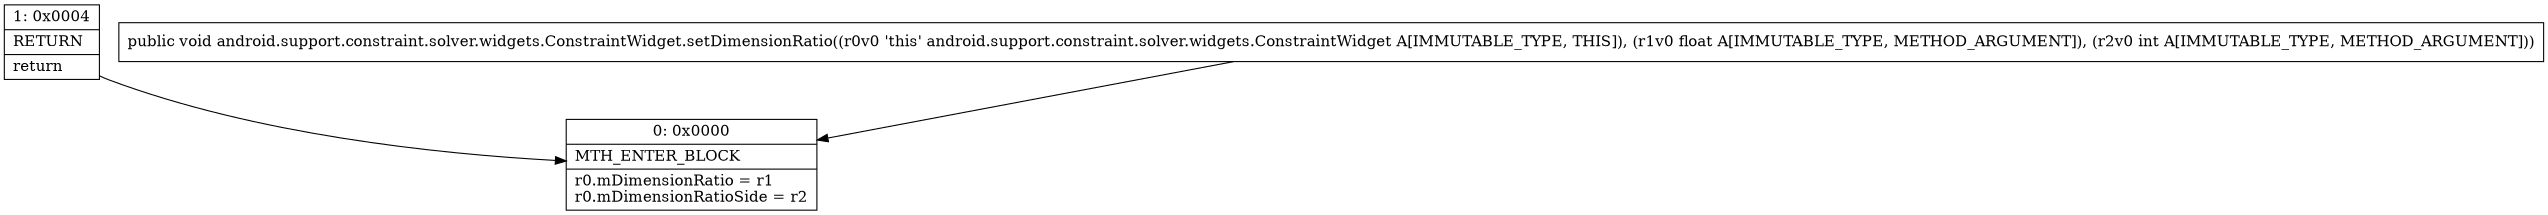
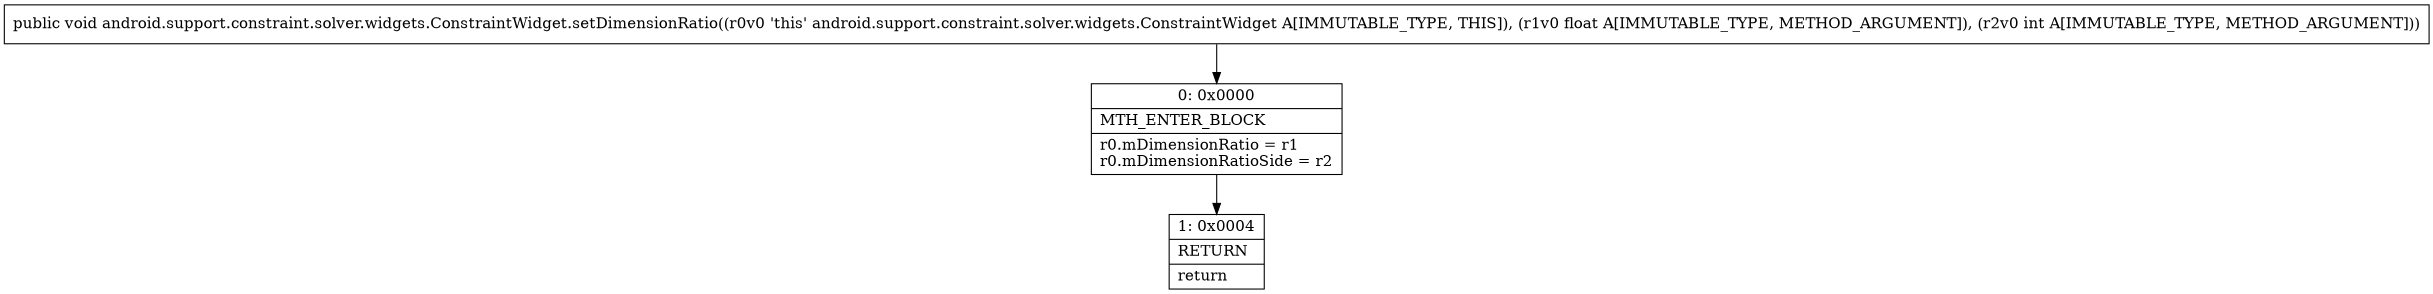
edge "1: 0x0004" -> "0: 0x0000": reversed
